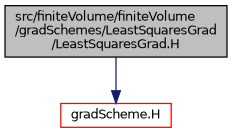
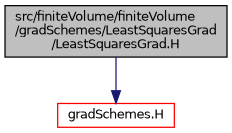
node "gradScheme.H": label "gradScheme.H" -> "gradSchemes.H"
